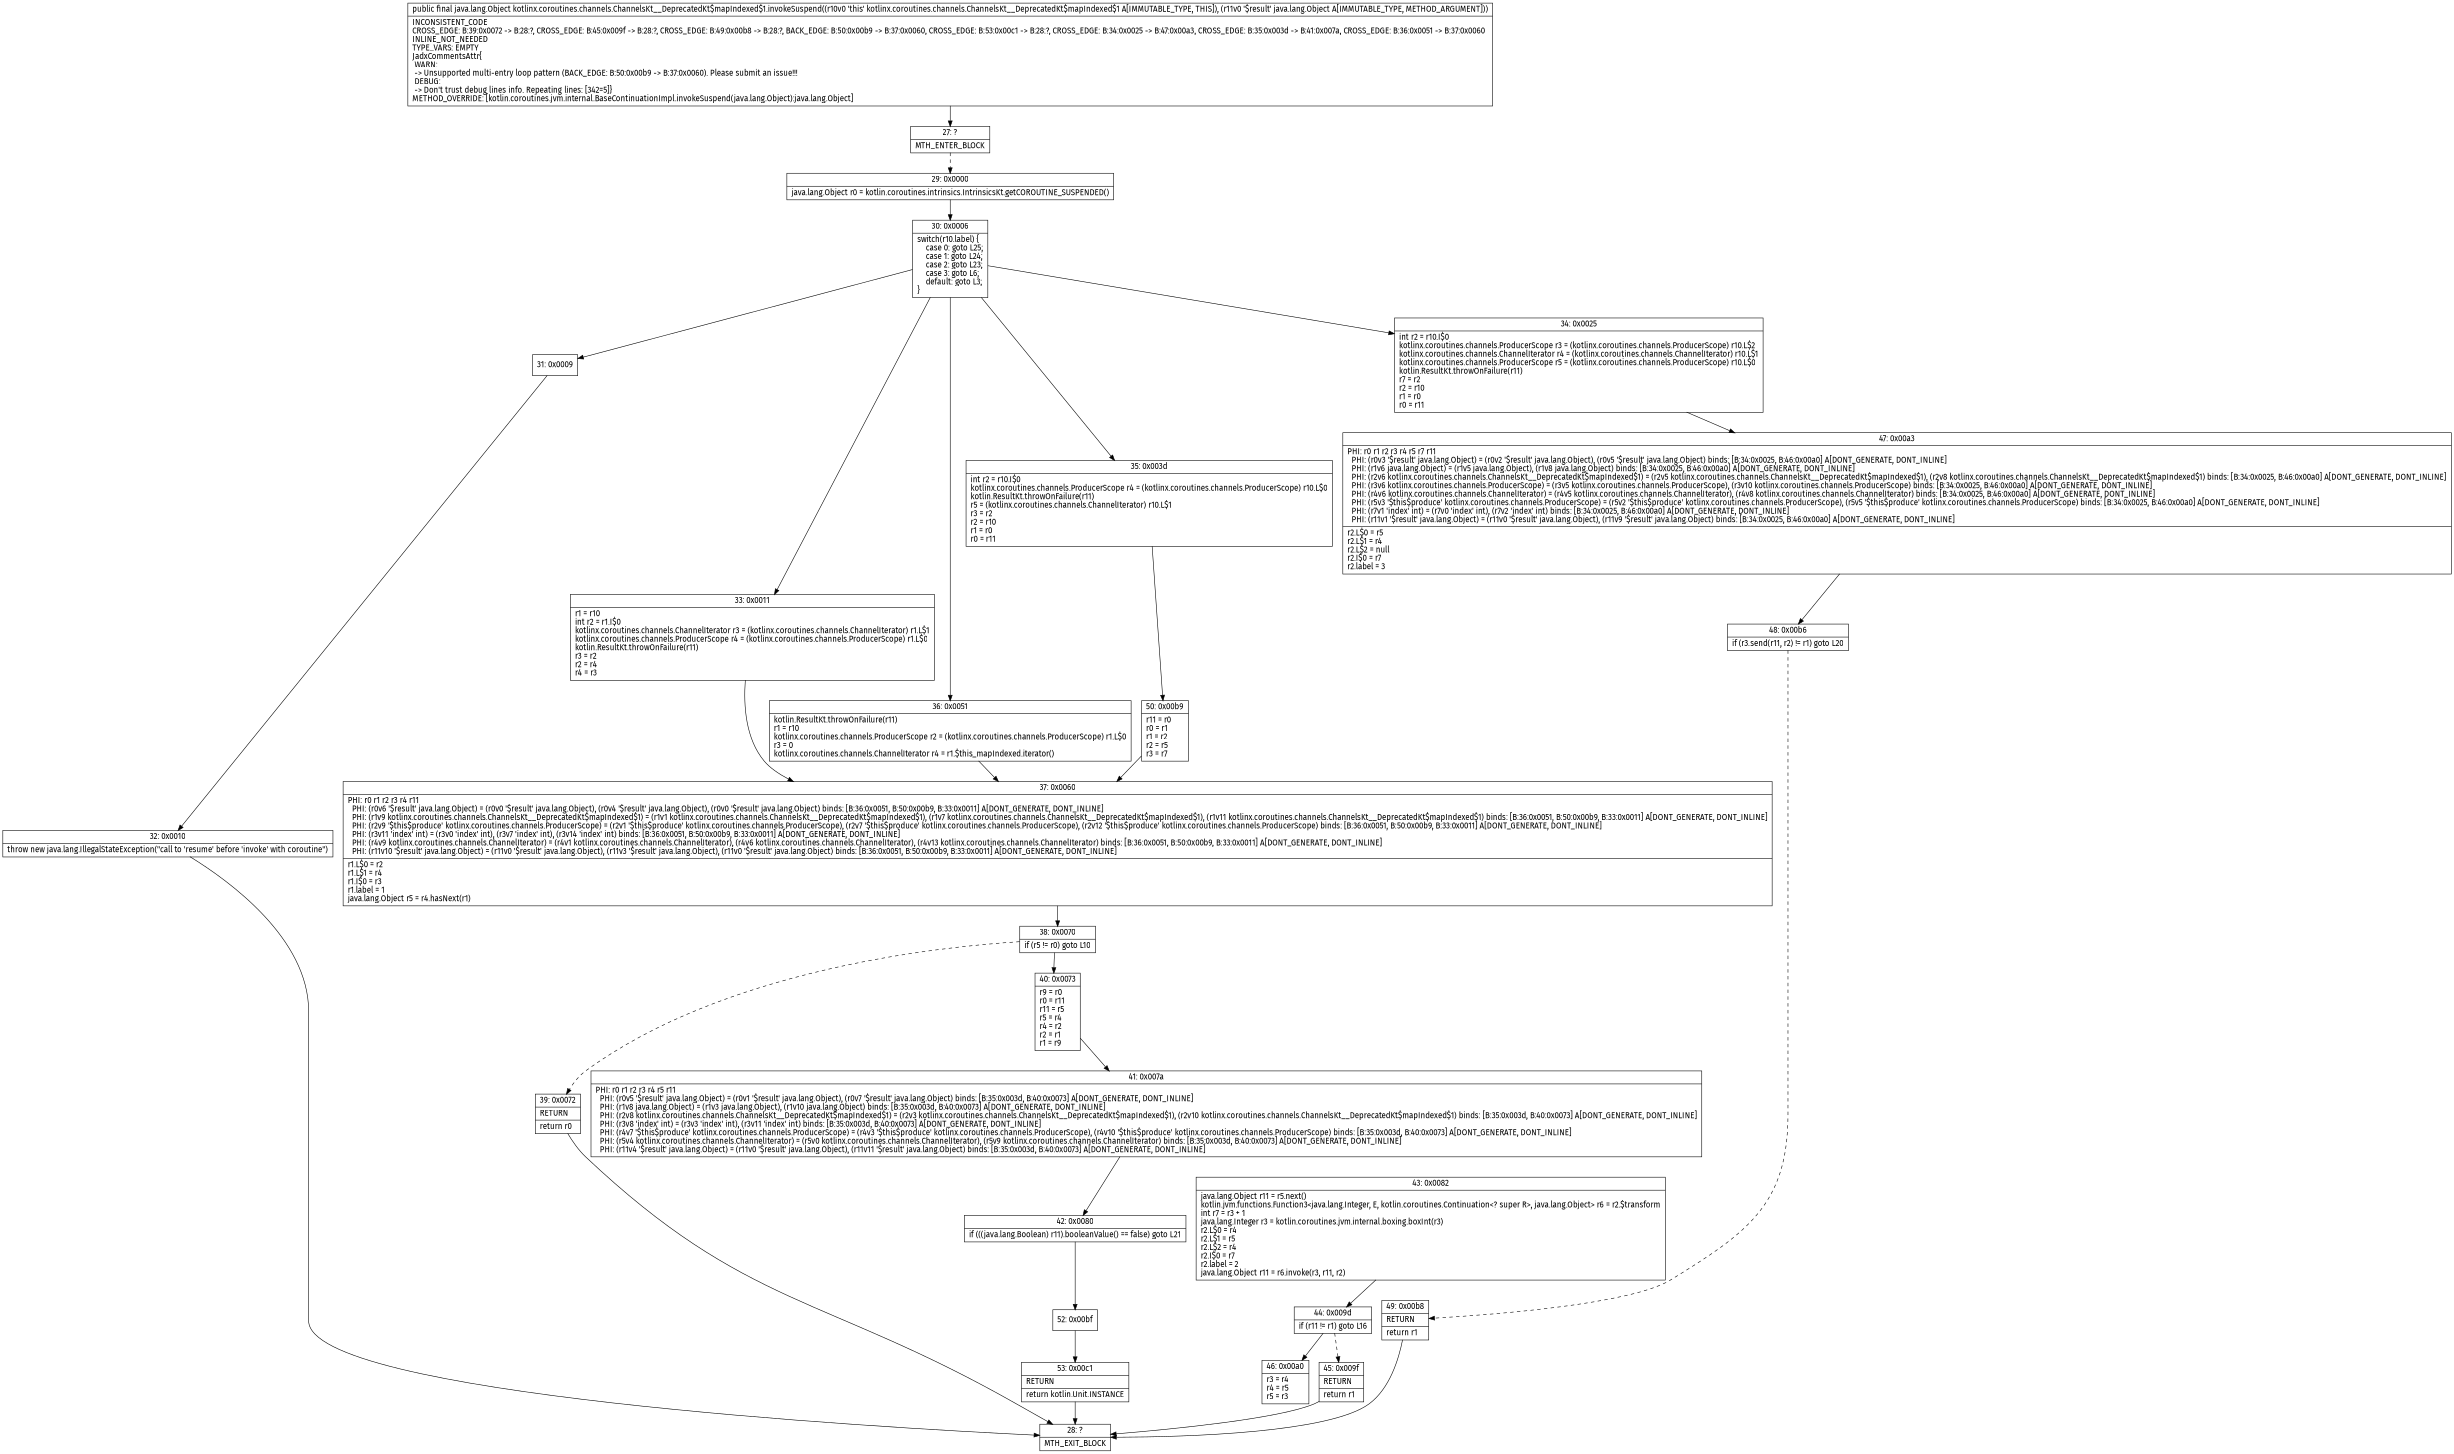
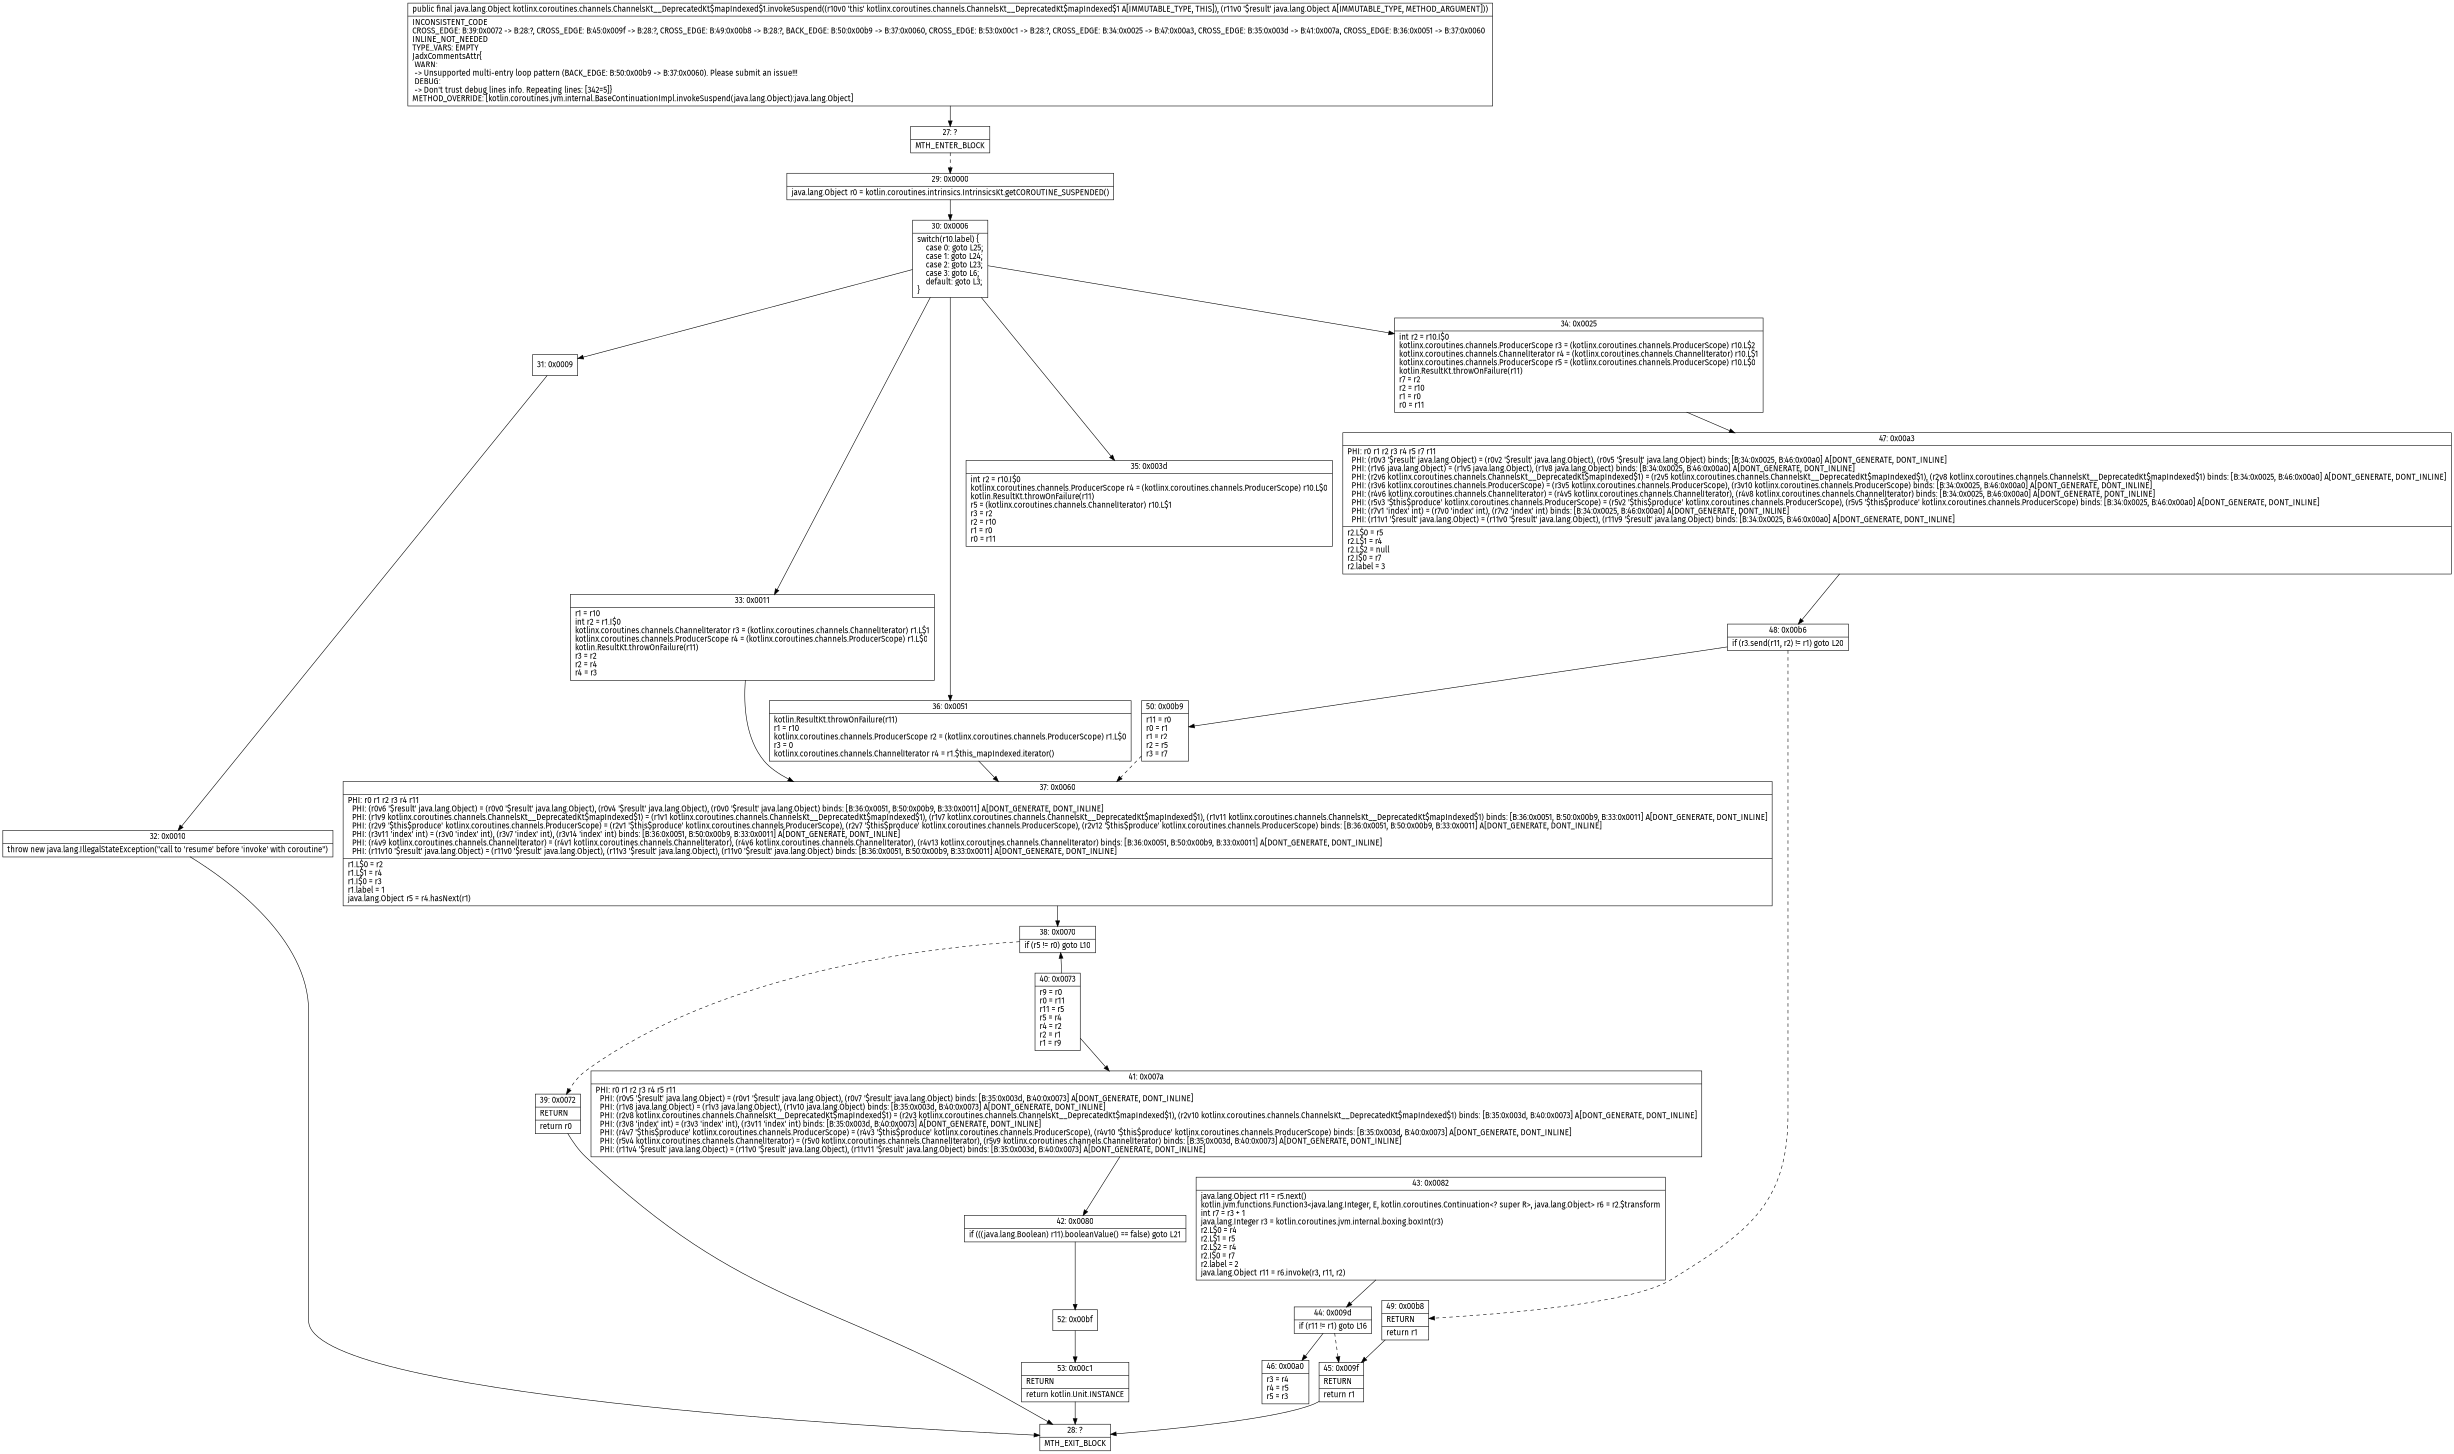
edge "35: 0x003d" -> "50: 0x00b9": now "48: 0x00b6" -> "50: 0x00b9"
edge "50: 0x00b9" -> "37: 0x0060": style solid -> dashed
edge "38: 0x0070" -> "40: 0x0073": reversed
edge "49: 0x00b8" -> "28: ?": now "49: 0x00b8" -> "45: 0x009f"
